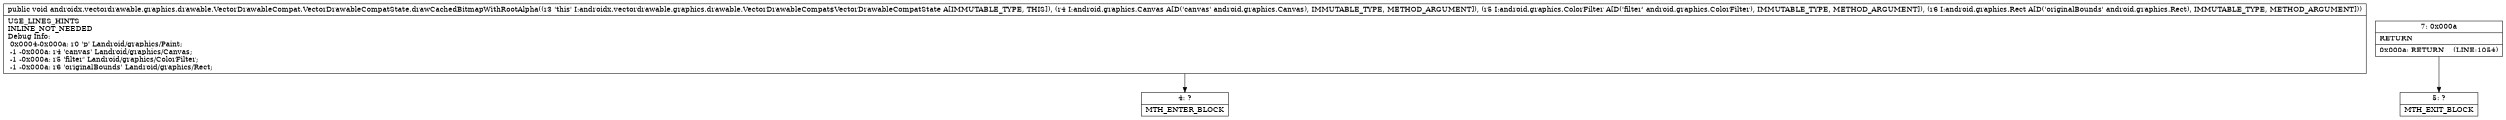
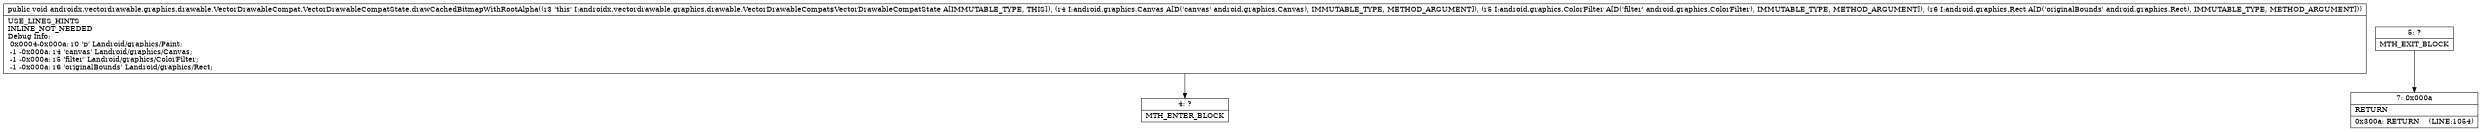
node "7: 0x000a": text "0x000a: RETURN    (LINE:1054)" -> "0x300a: RETURN    (LINE:1054)"
edge "7: 0x000a" -> "5: ?": reversed
